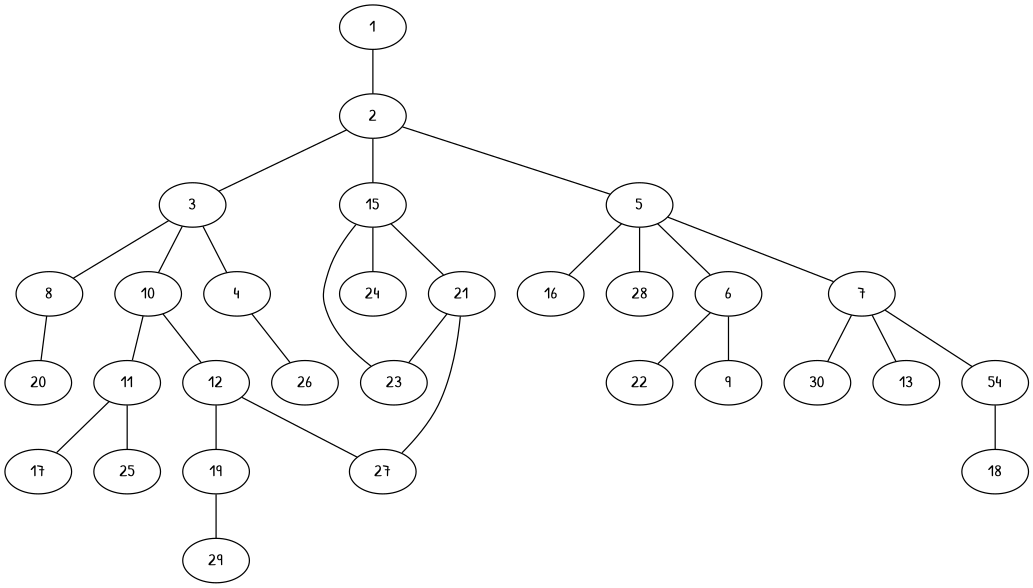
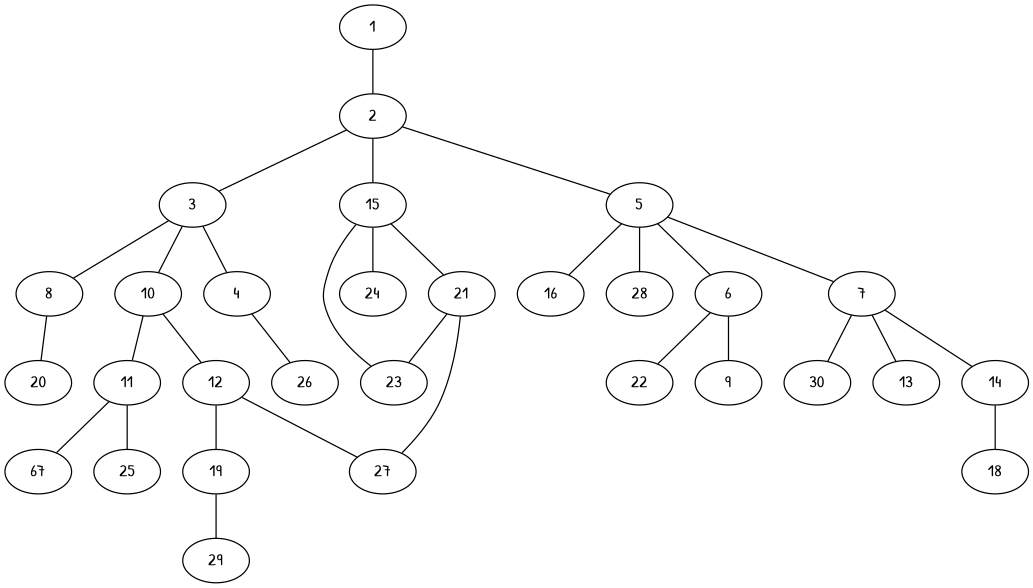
node "54": label "54" -> "14"
node "17": label "17" -> "67"
